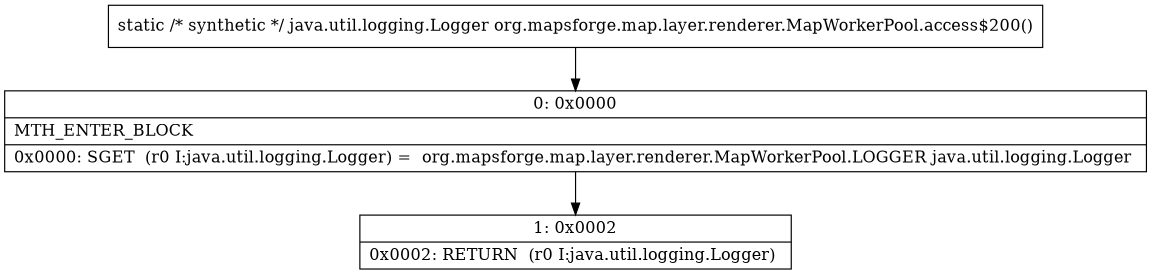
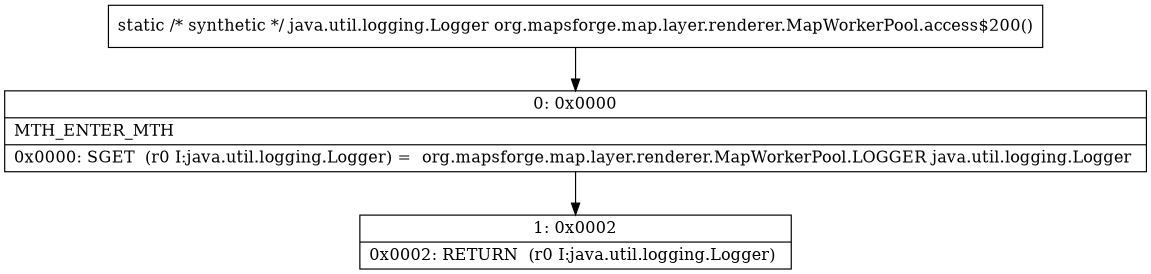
node "0: 0x0000": text "MTH_ENTER_BLOCK" -> "MTH_ENTER_MTH"
